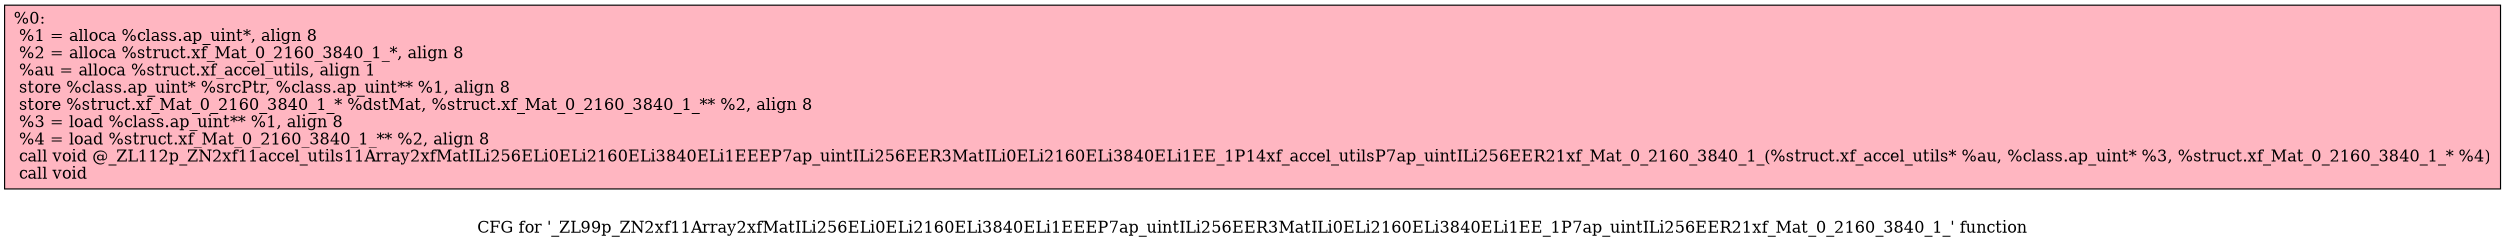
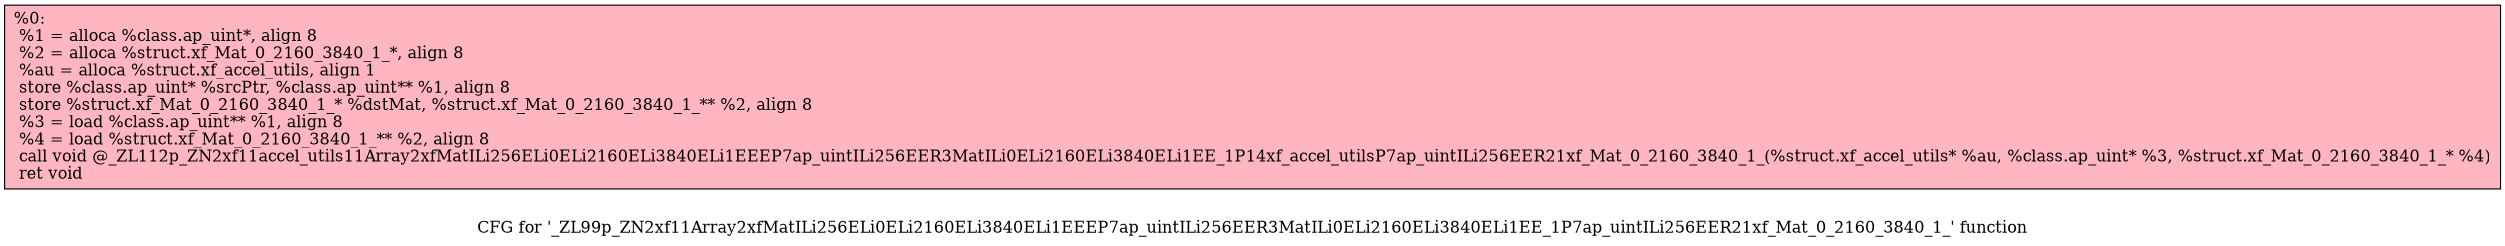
node "%0:": text "call void" -> "ret void"
